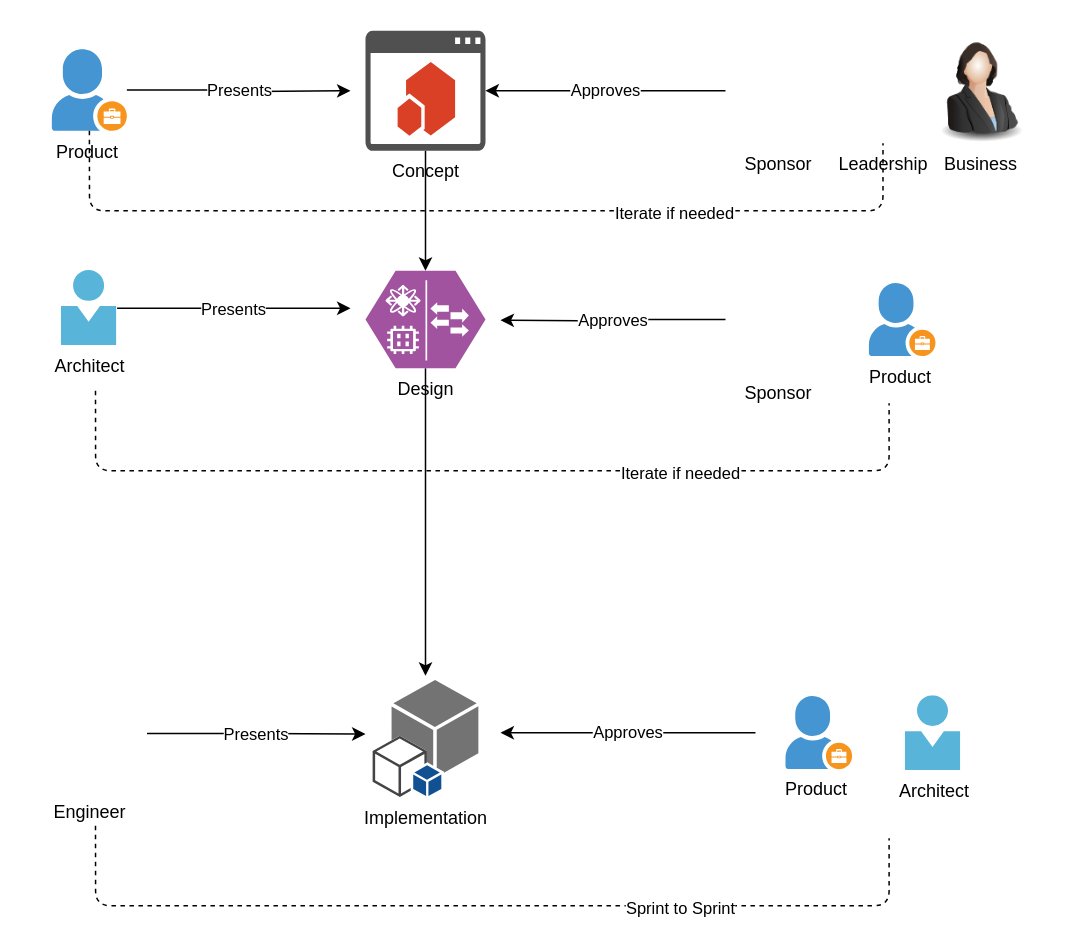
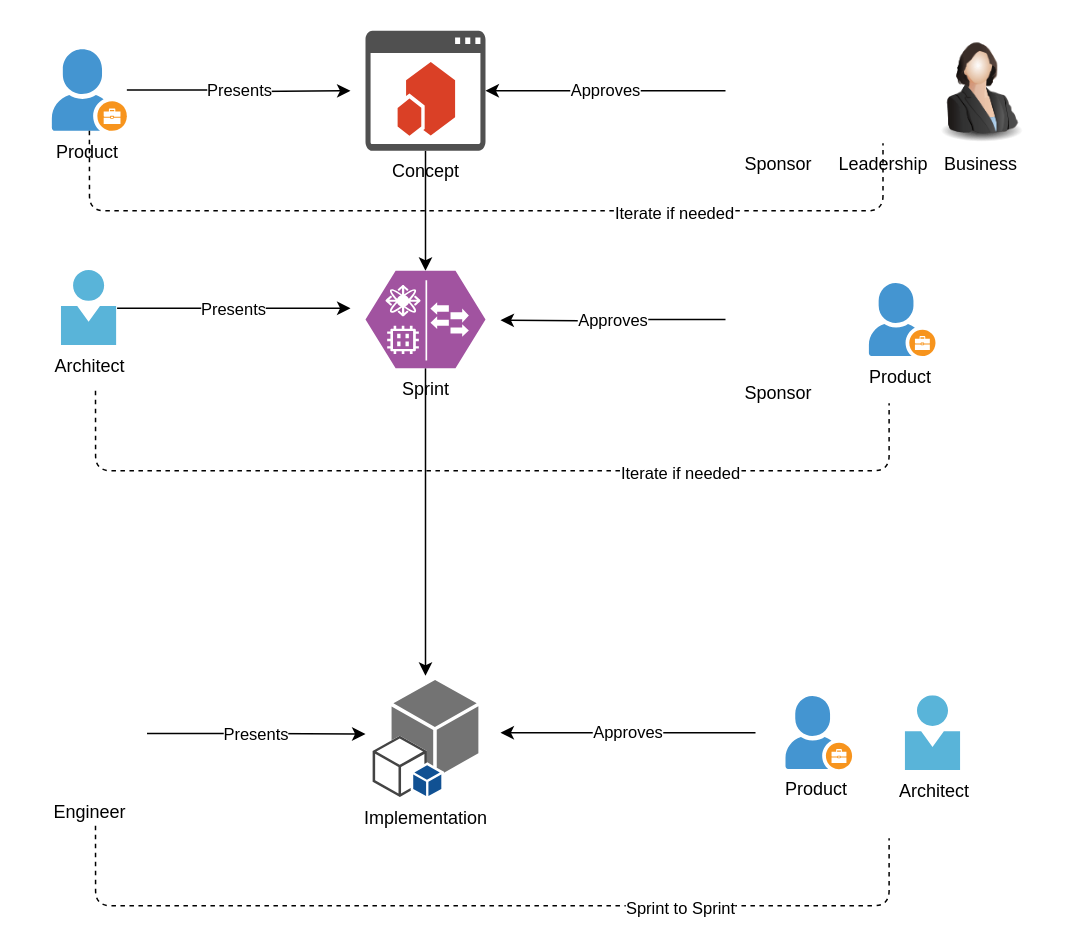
node "Design": label "Design" -> "Sprint"
